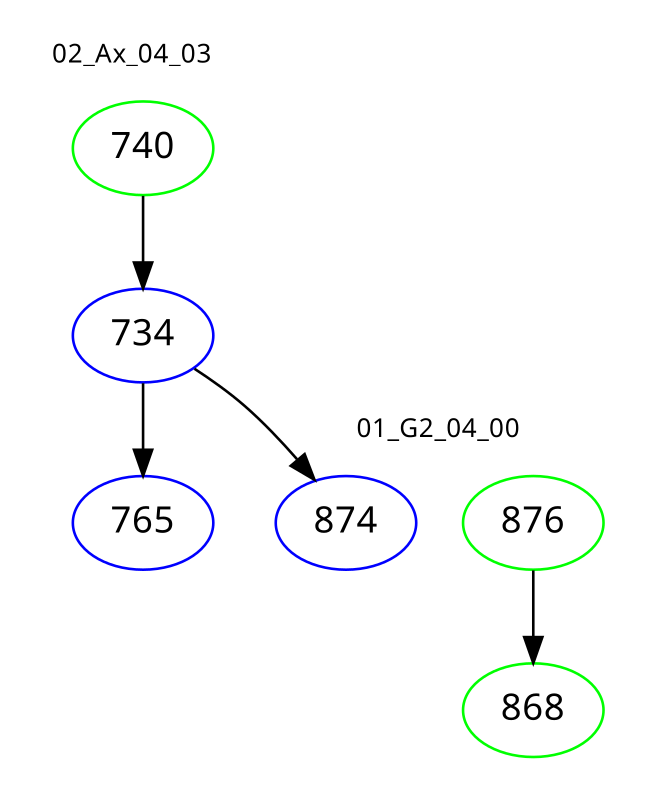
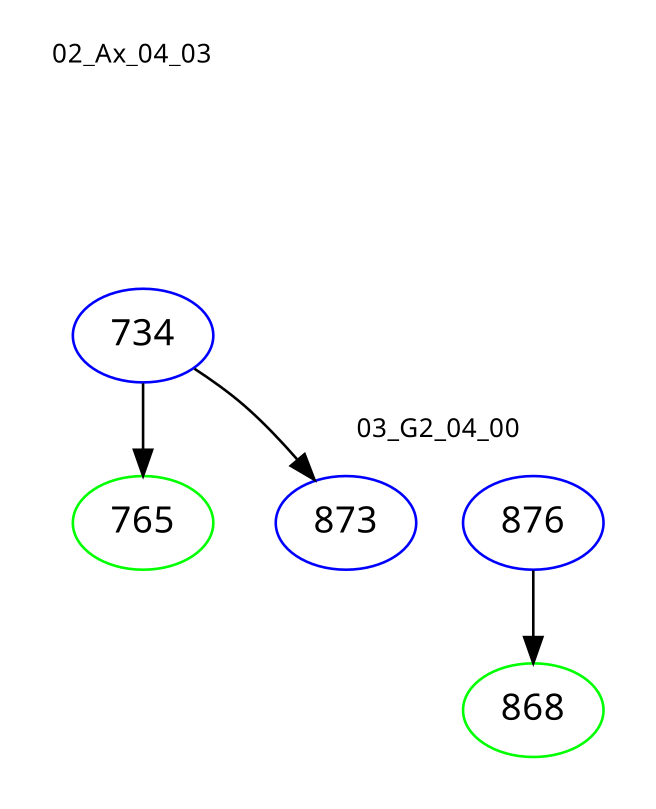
node "740": removed
cluster "01_G2_04_00": label "01_G2_04_00" -> "03_G2_04_00"
node "765": color blue -> green
node "874": label "874" -> "873"
node "876": color green -> blue
